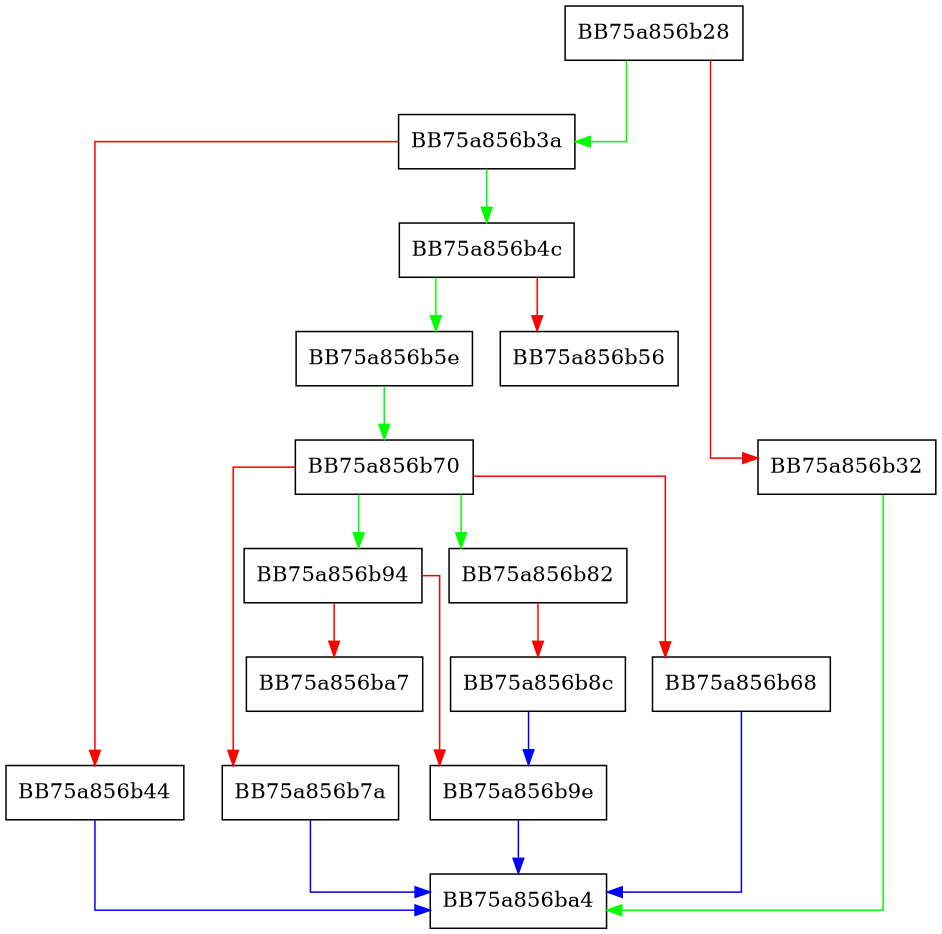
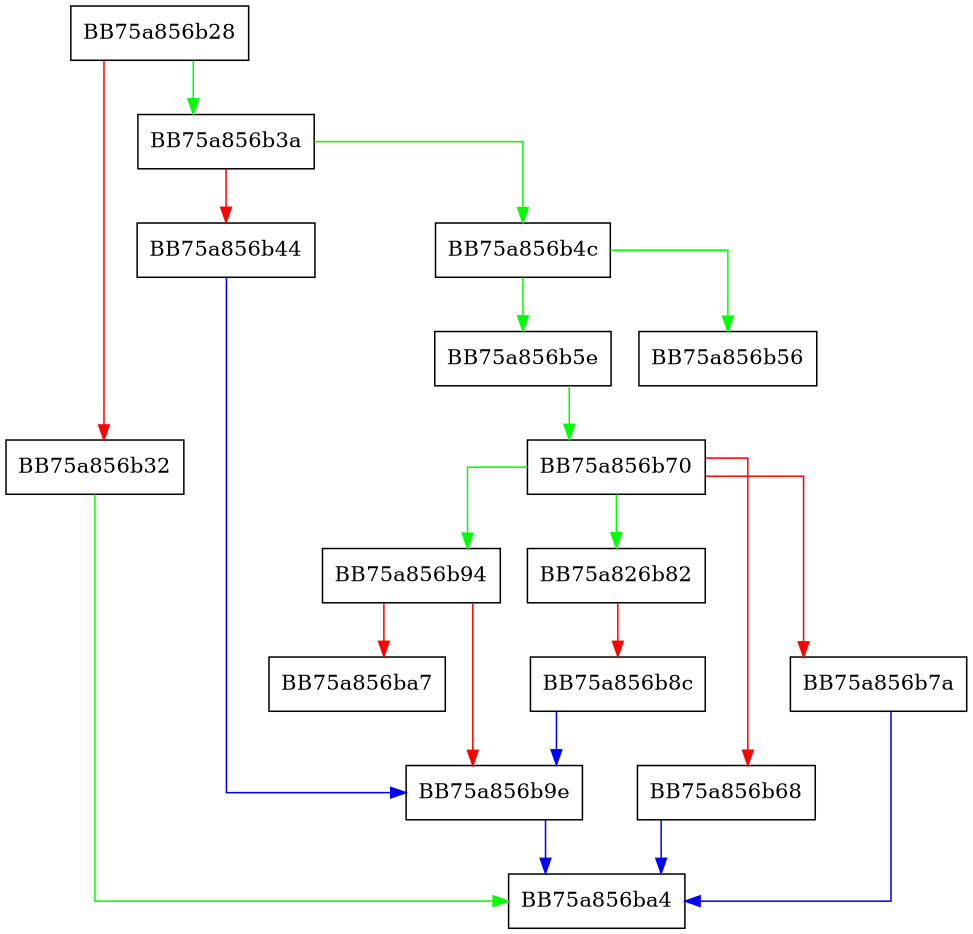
edge "BB75a856b4c" -> "BB75a856b56": color red -> green
node "BB75a856b82": label "BB75a856b82" -> "BB75a826b82"
edge "BB75a856b44" -> "BB75a856ba4": now "BB75a856b44" -> "BB75a856b9e"
